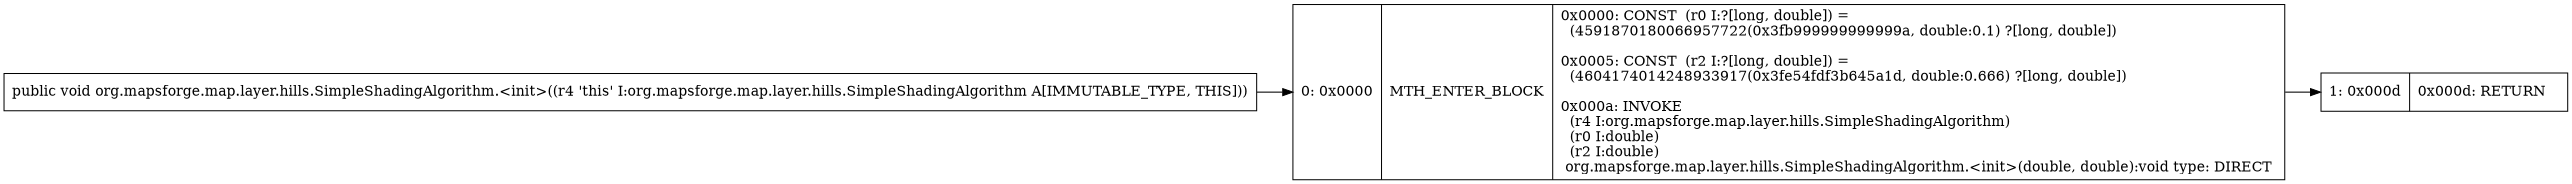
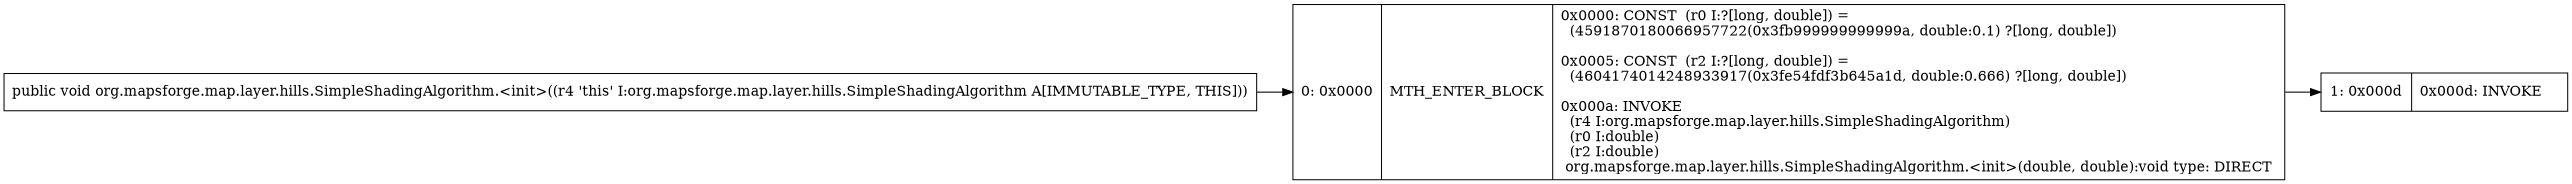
node "1: 0x000d": text "0x000d: RETURN" -> "0x000d: INVOKE"
